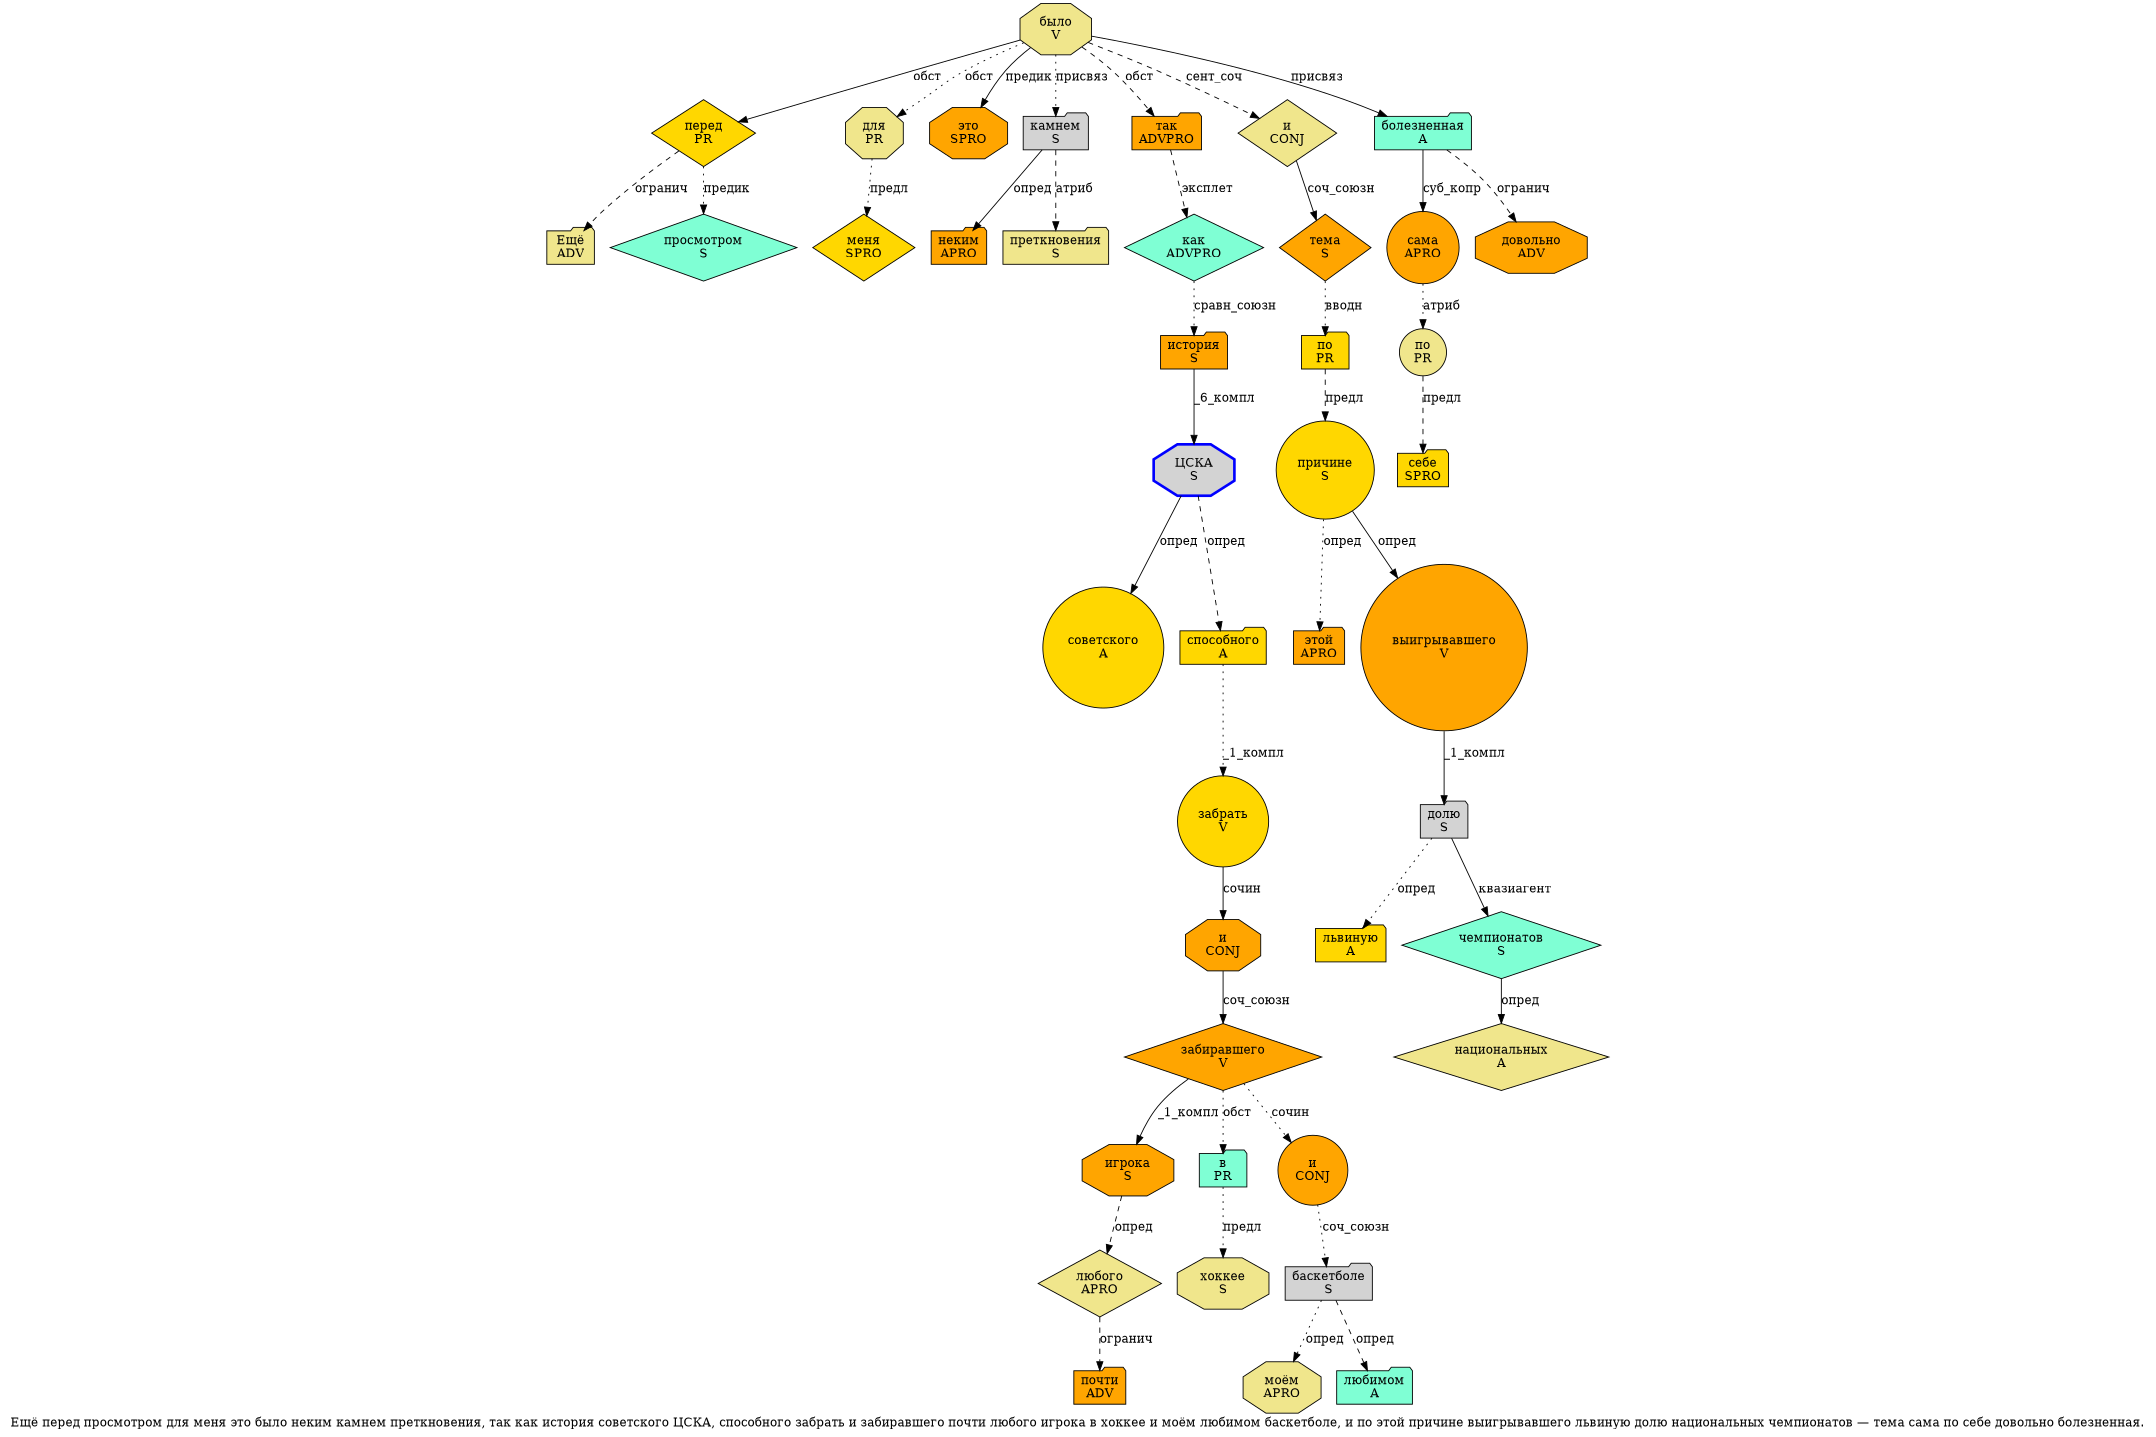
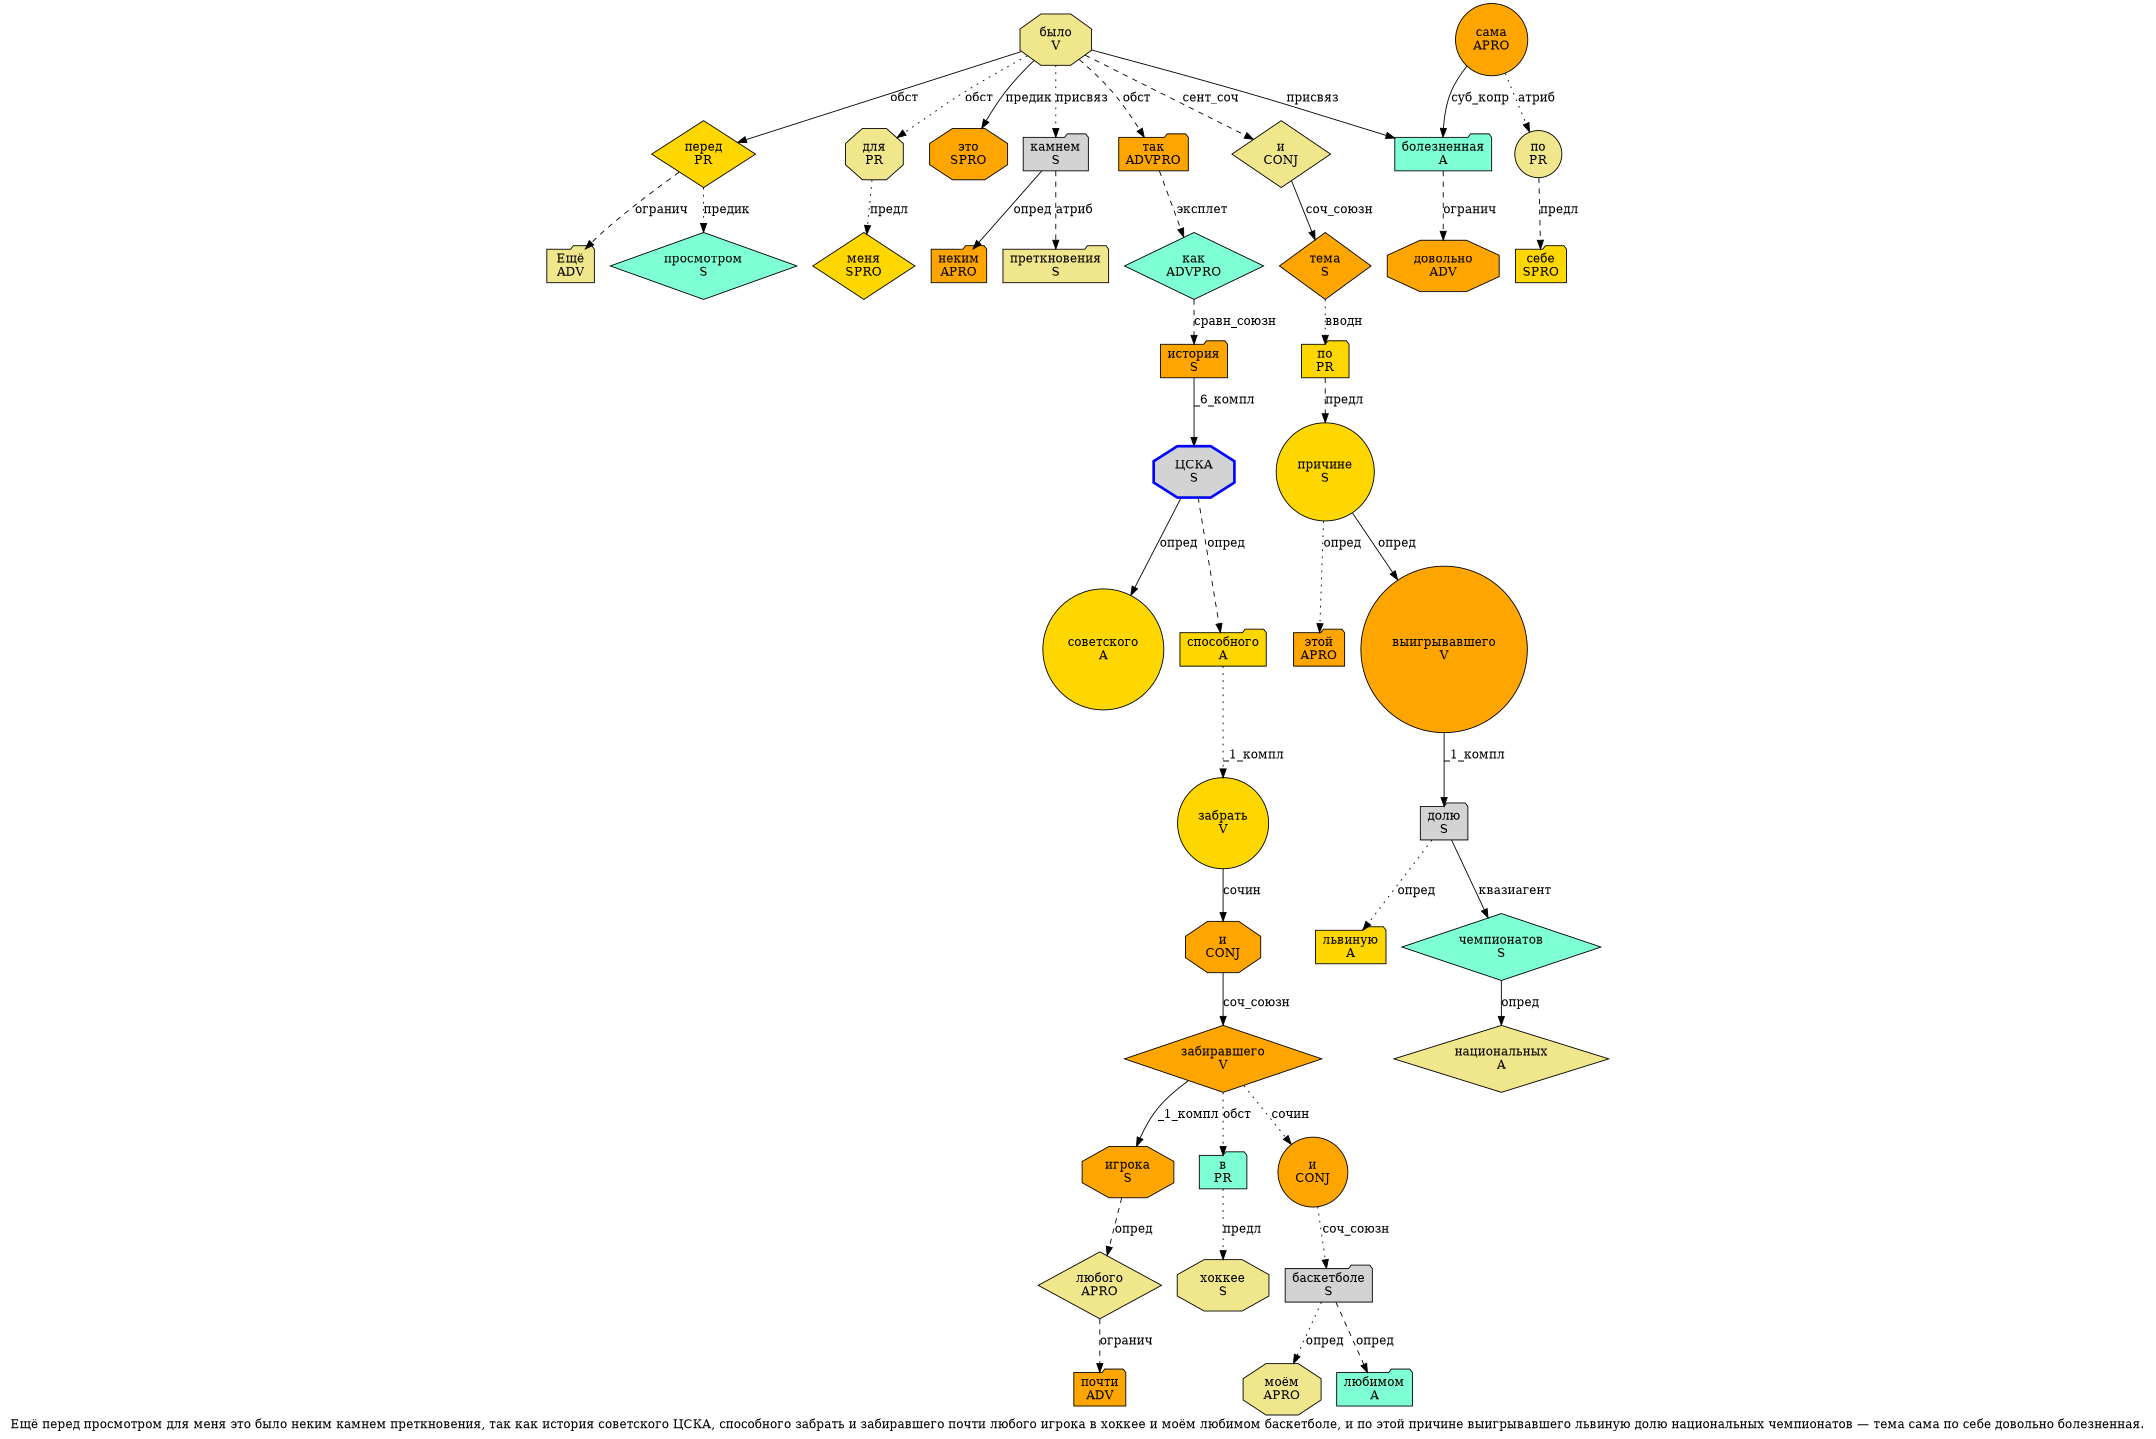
edge "болезненная A" -> "сама APRO": reversed
edge "как ADVPRO" -> "история S": style dotted -> dashed
